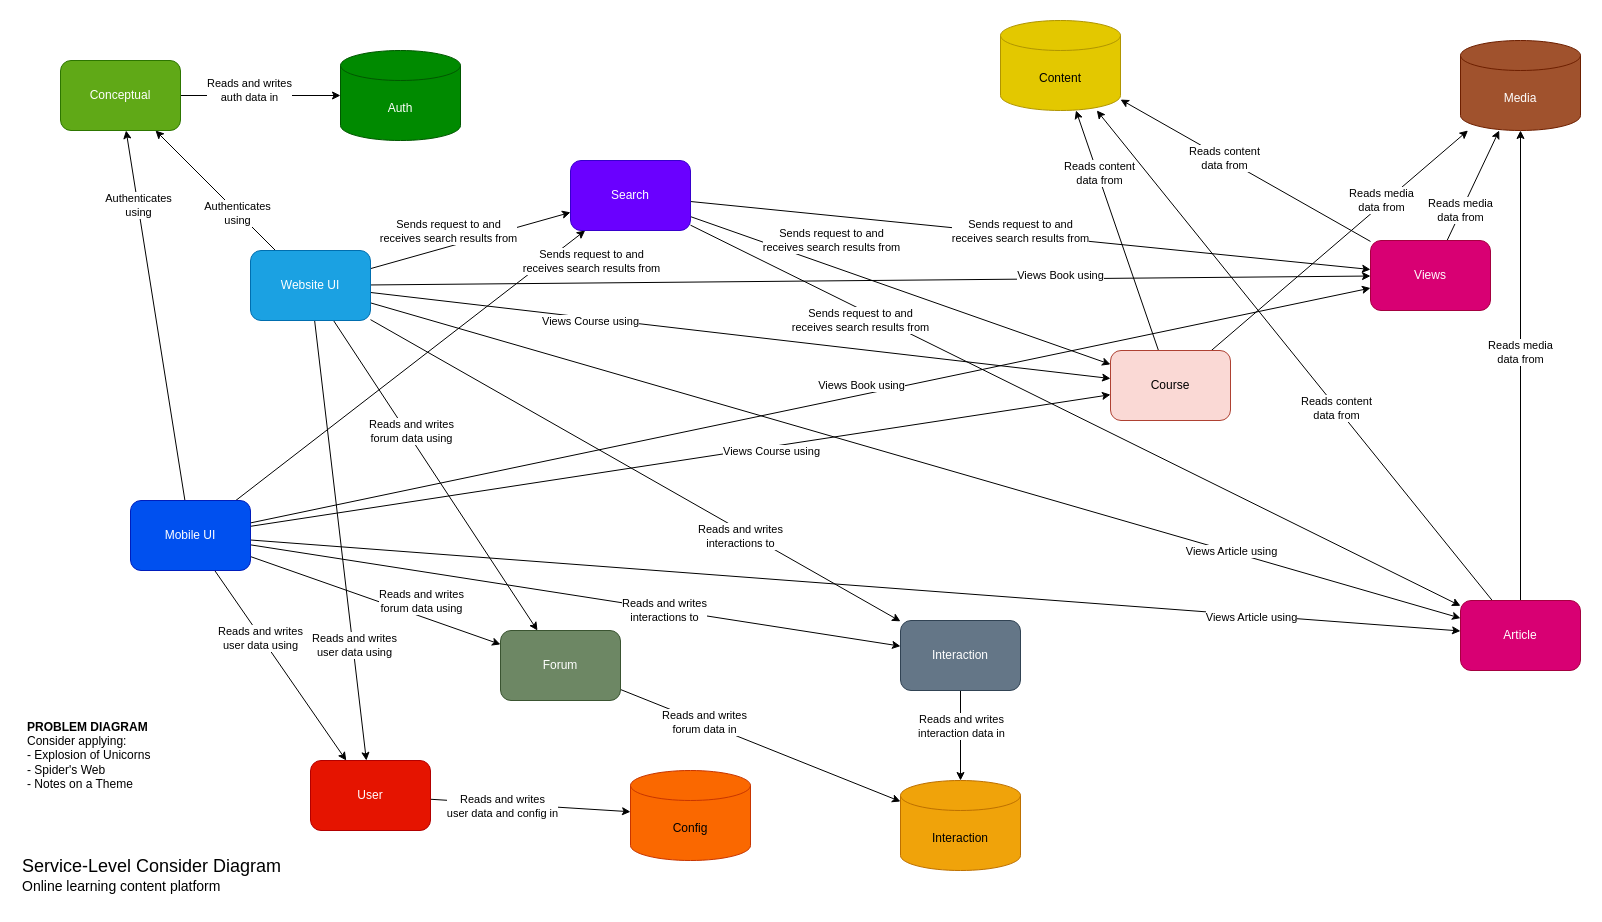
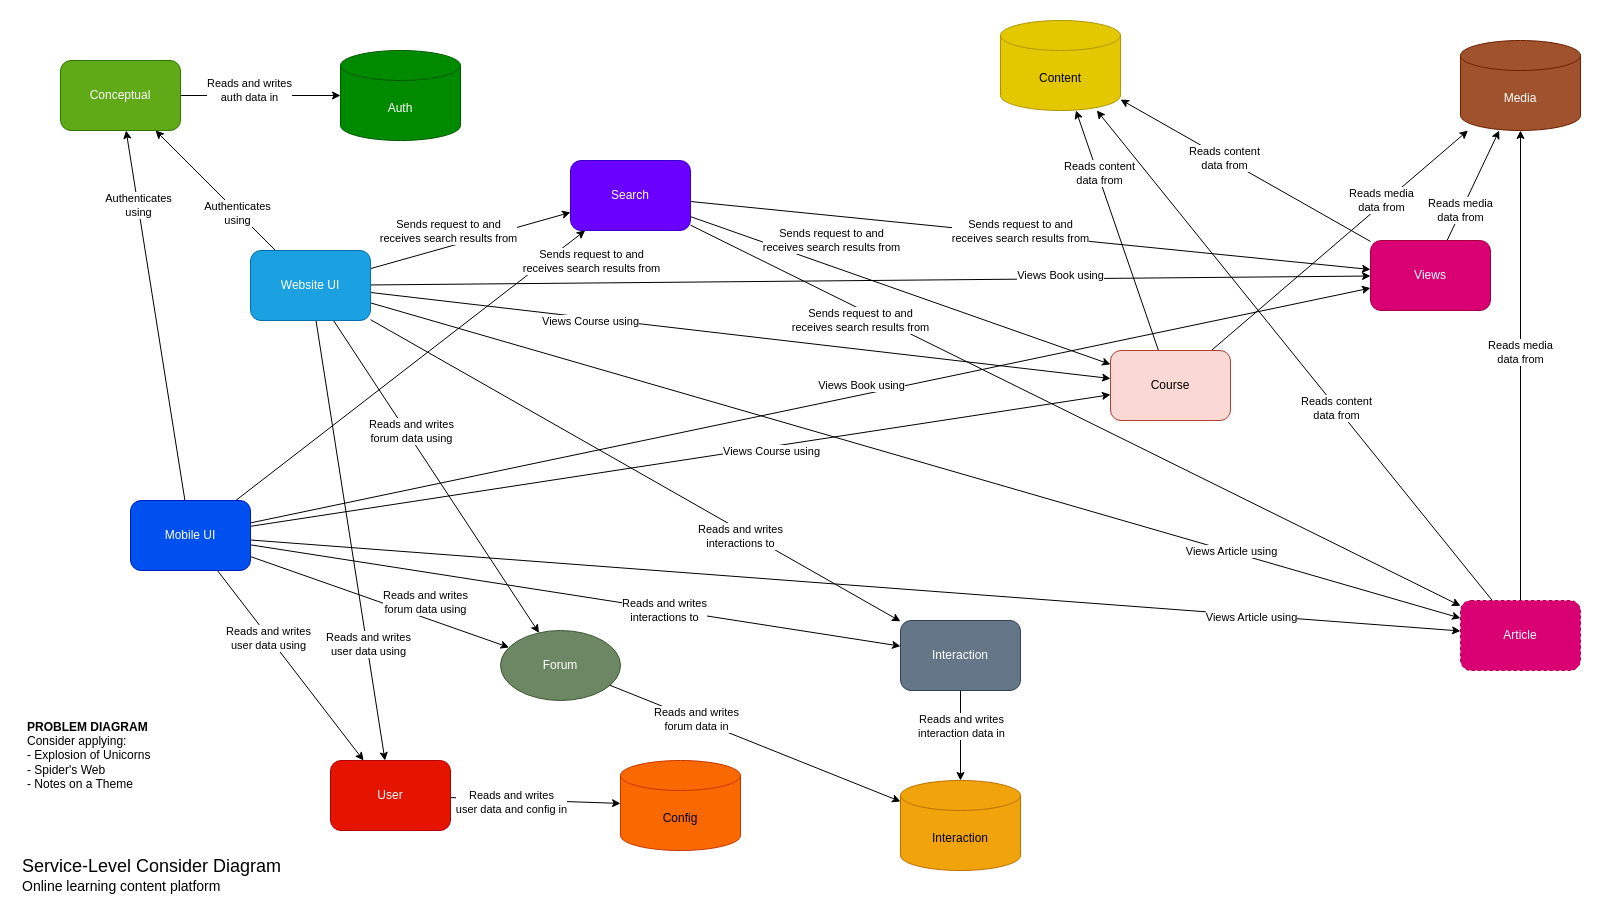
node "Article": style solid -> dashed
node "Forum": shape rounded rectangle -> ellipse
node "User": moved (371, 796) -> (391, 796)
node "Config": moved (691, 816) -> (681, 806)
